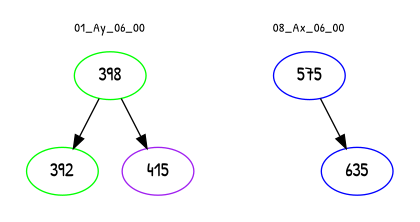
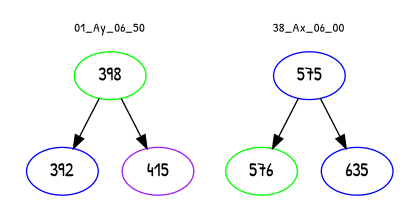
cluster "01_Ay_06_00": label "01_Ay_06_00" -> "01_Ay_06_50"
cluster "08_Ax_06_00": label "08_Ax_06_00" -> "38_Ax_06_00"
node "392": color green -> blue
node "576": added
